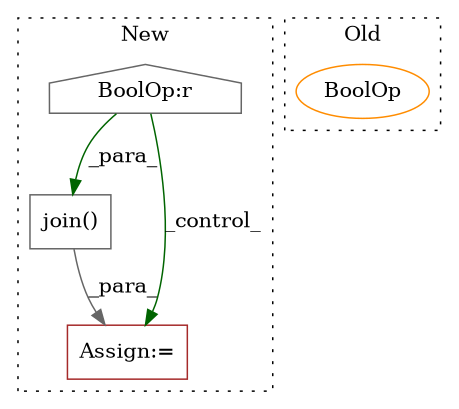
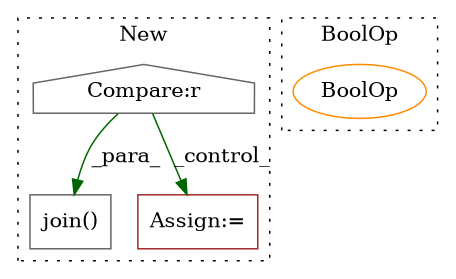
cluster "Old": label "Old" -> "BoolOp"
node "BoolOp:r": label "BoolOp:r" -> "Compare:r"
edge "join()" -> "Assign:=": removed, label "_para_"
